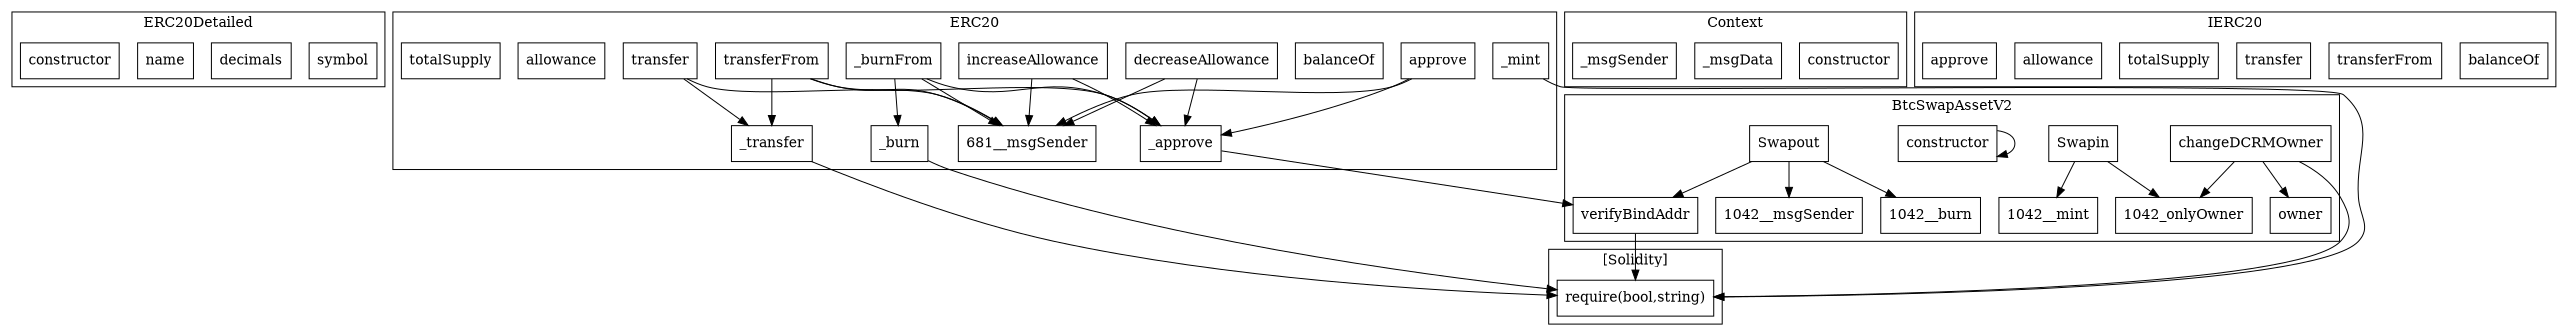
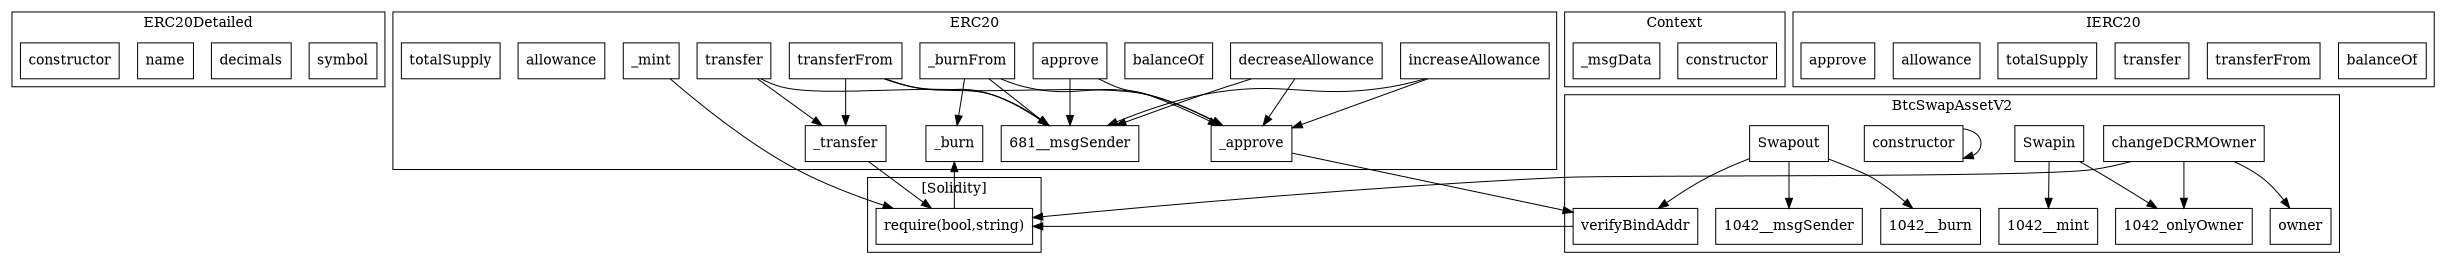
node "_msgSender": removed
edge "_burn" -> "require(bool,string)": reversed
